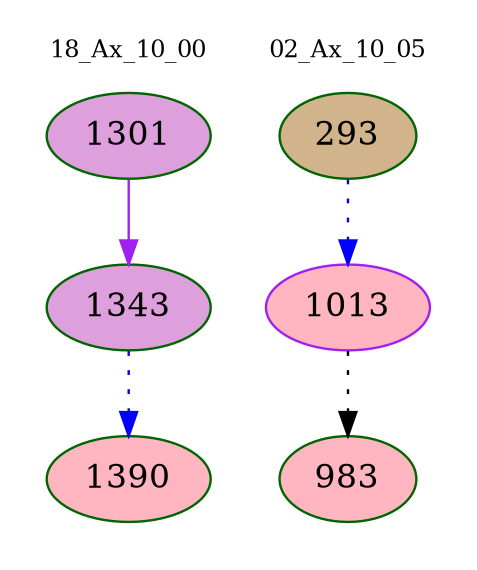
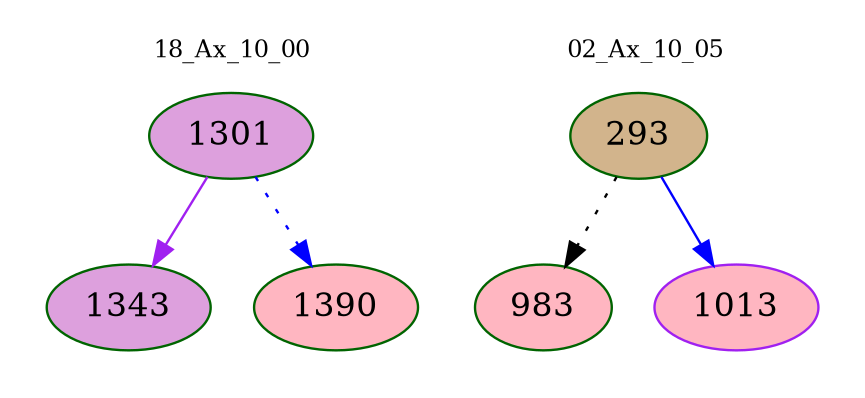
edge "293" -> "1013": style dotted -> solid
edge "1343" -> "1390": now "1301" -> "1390"
edge "1013" -> "983": now "293" -> "983"
